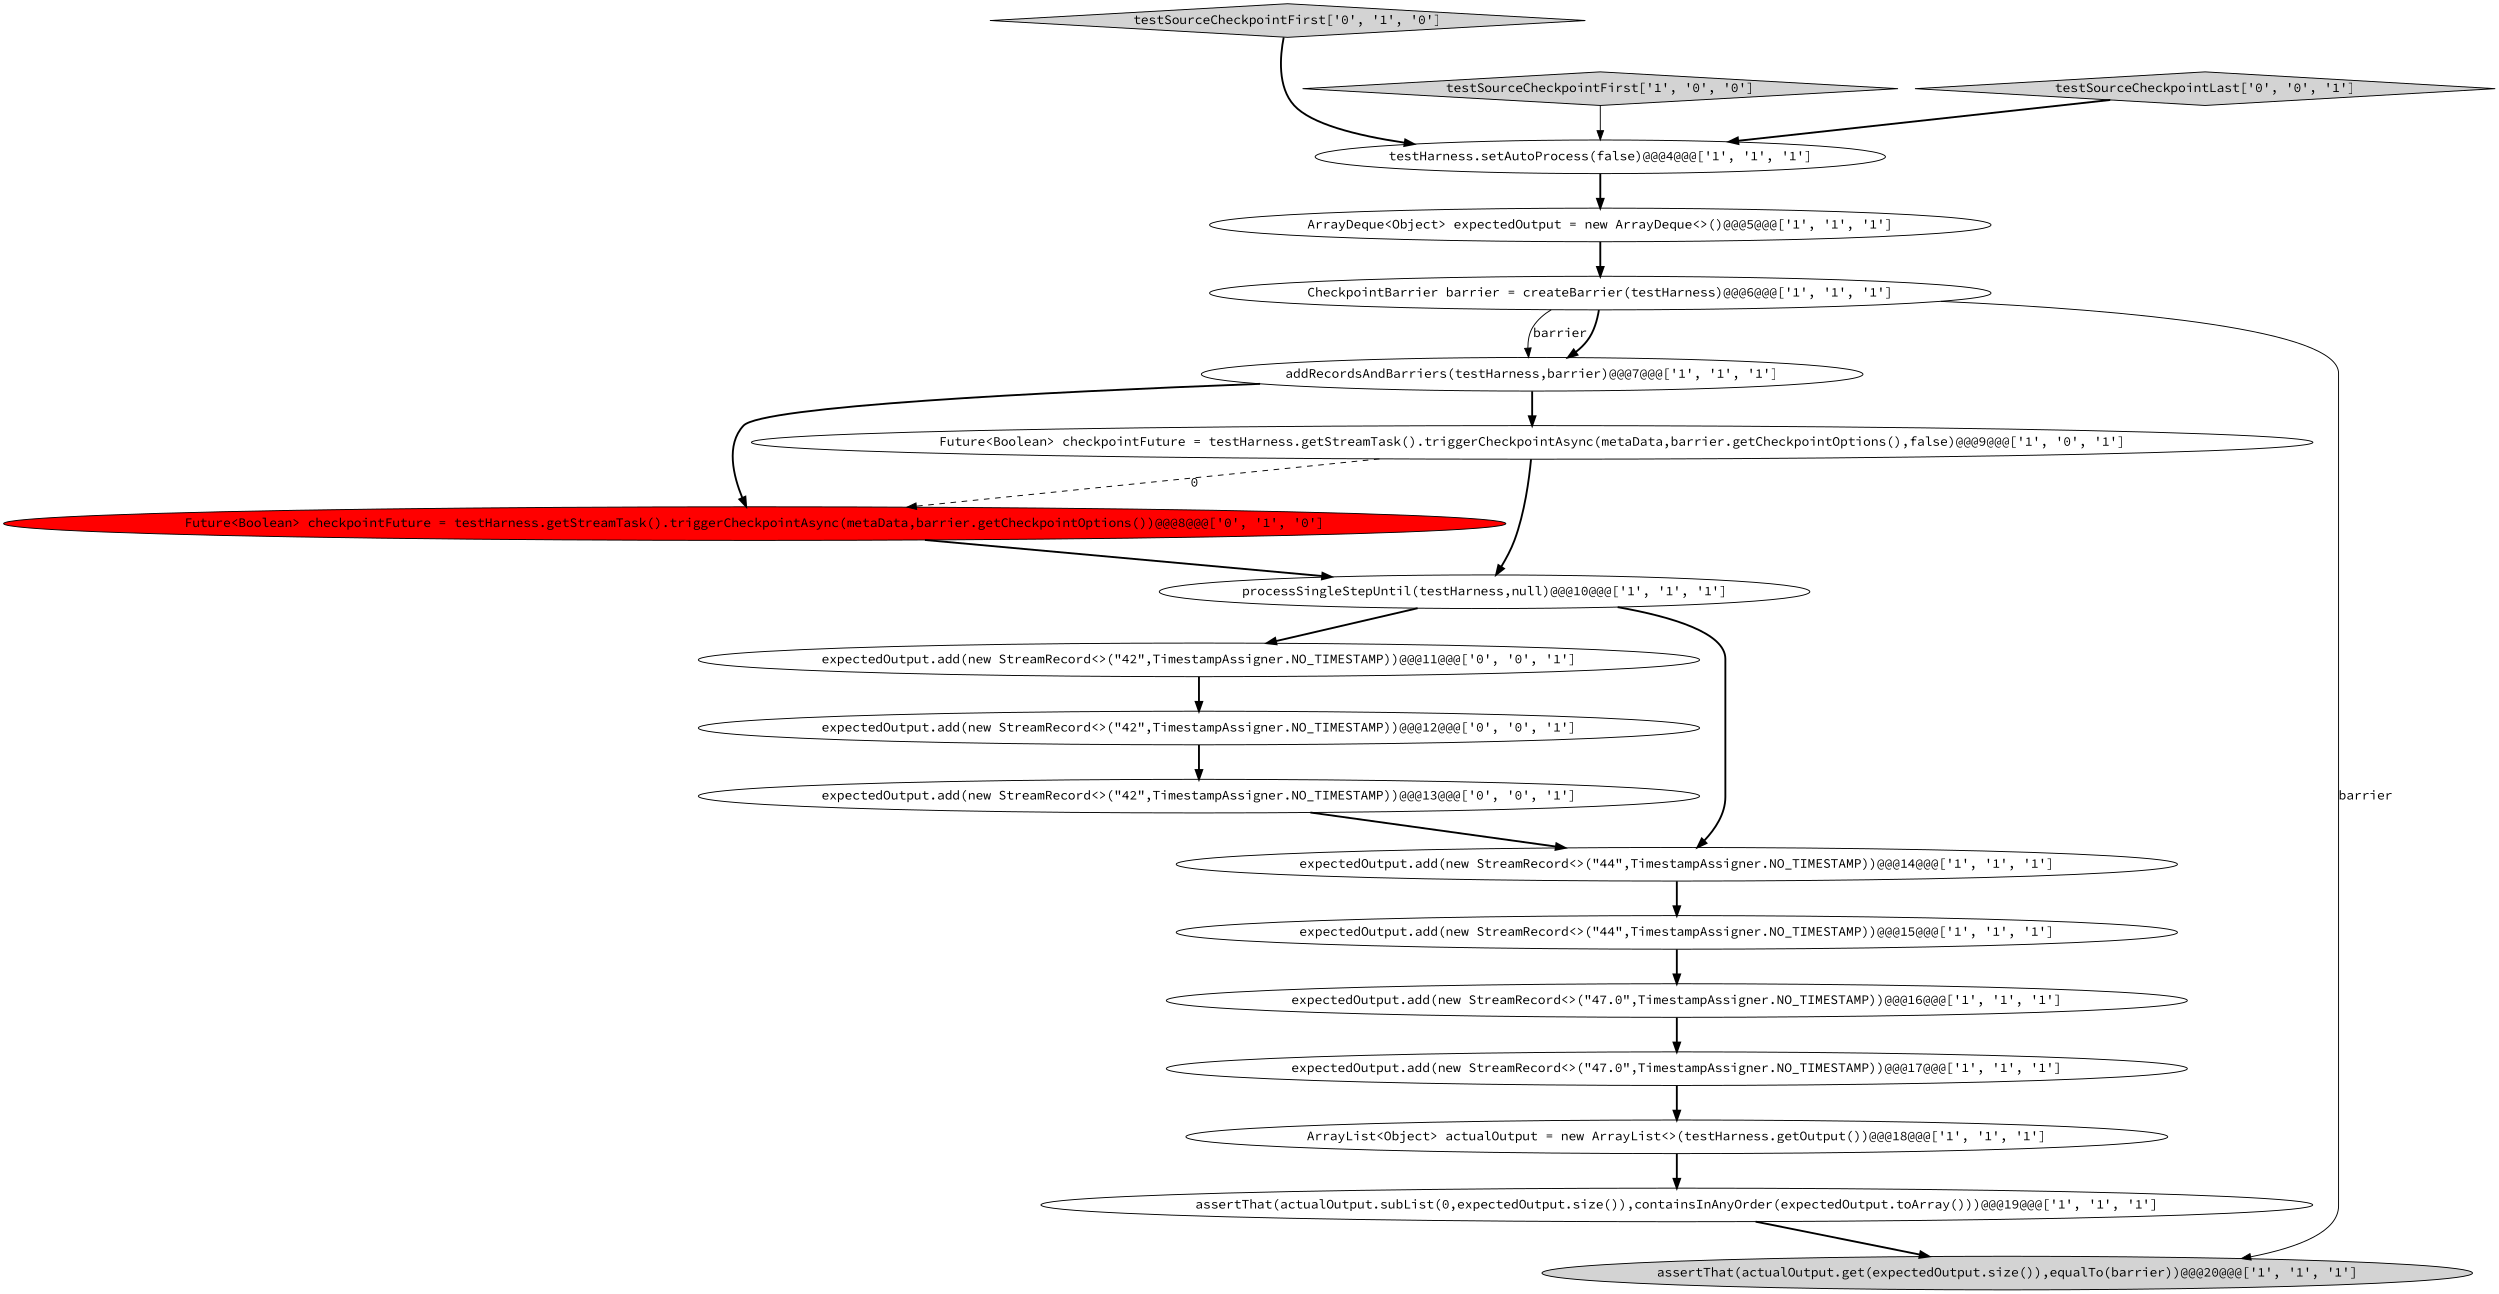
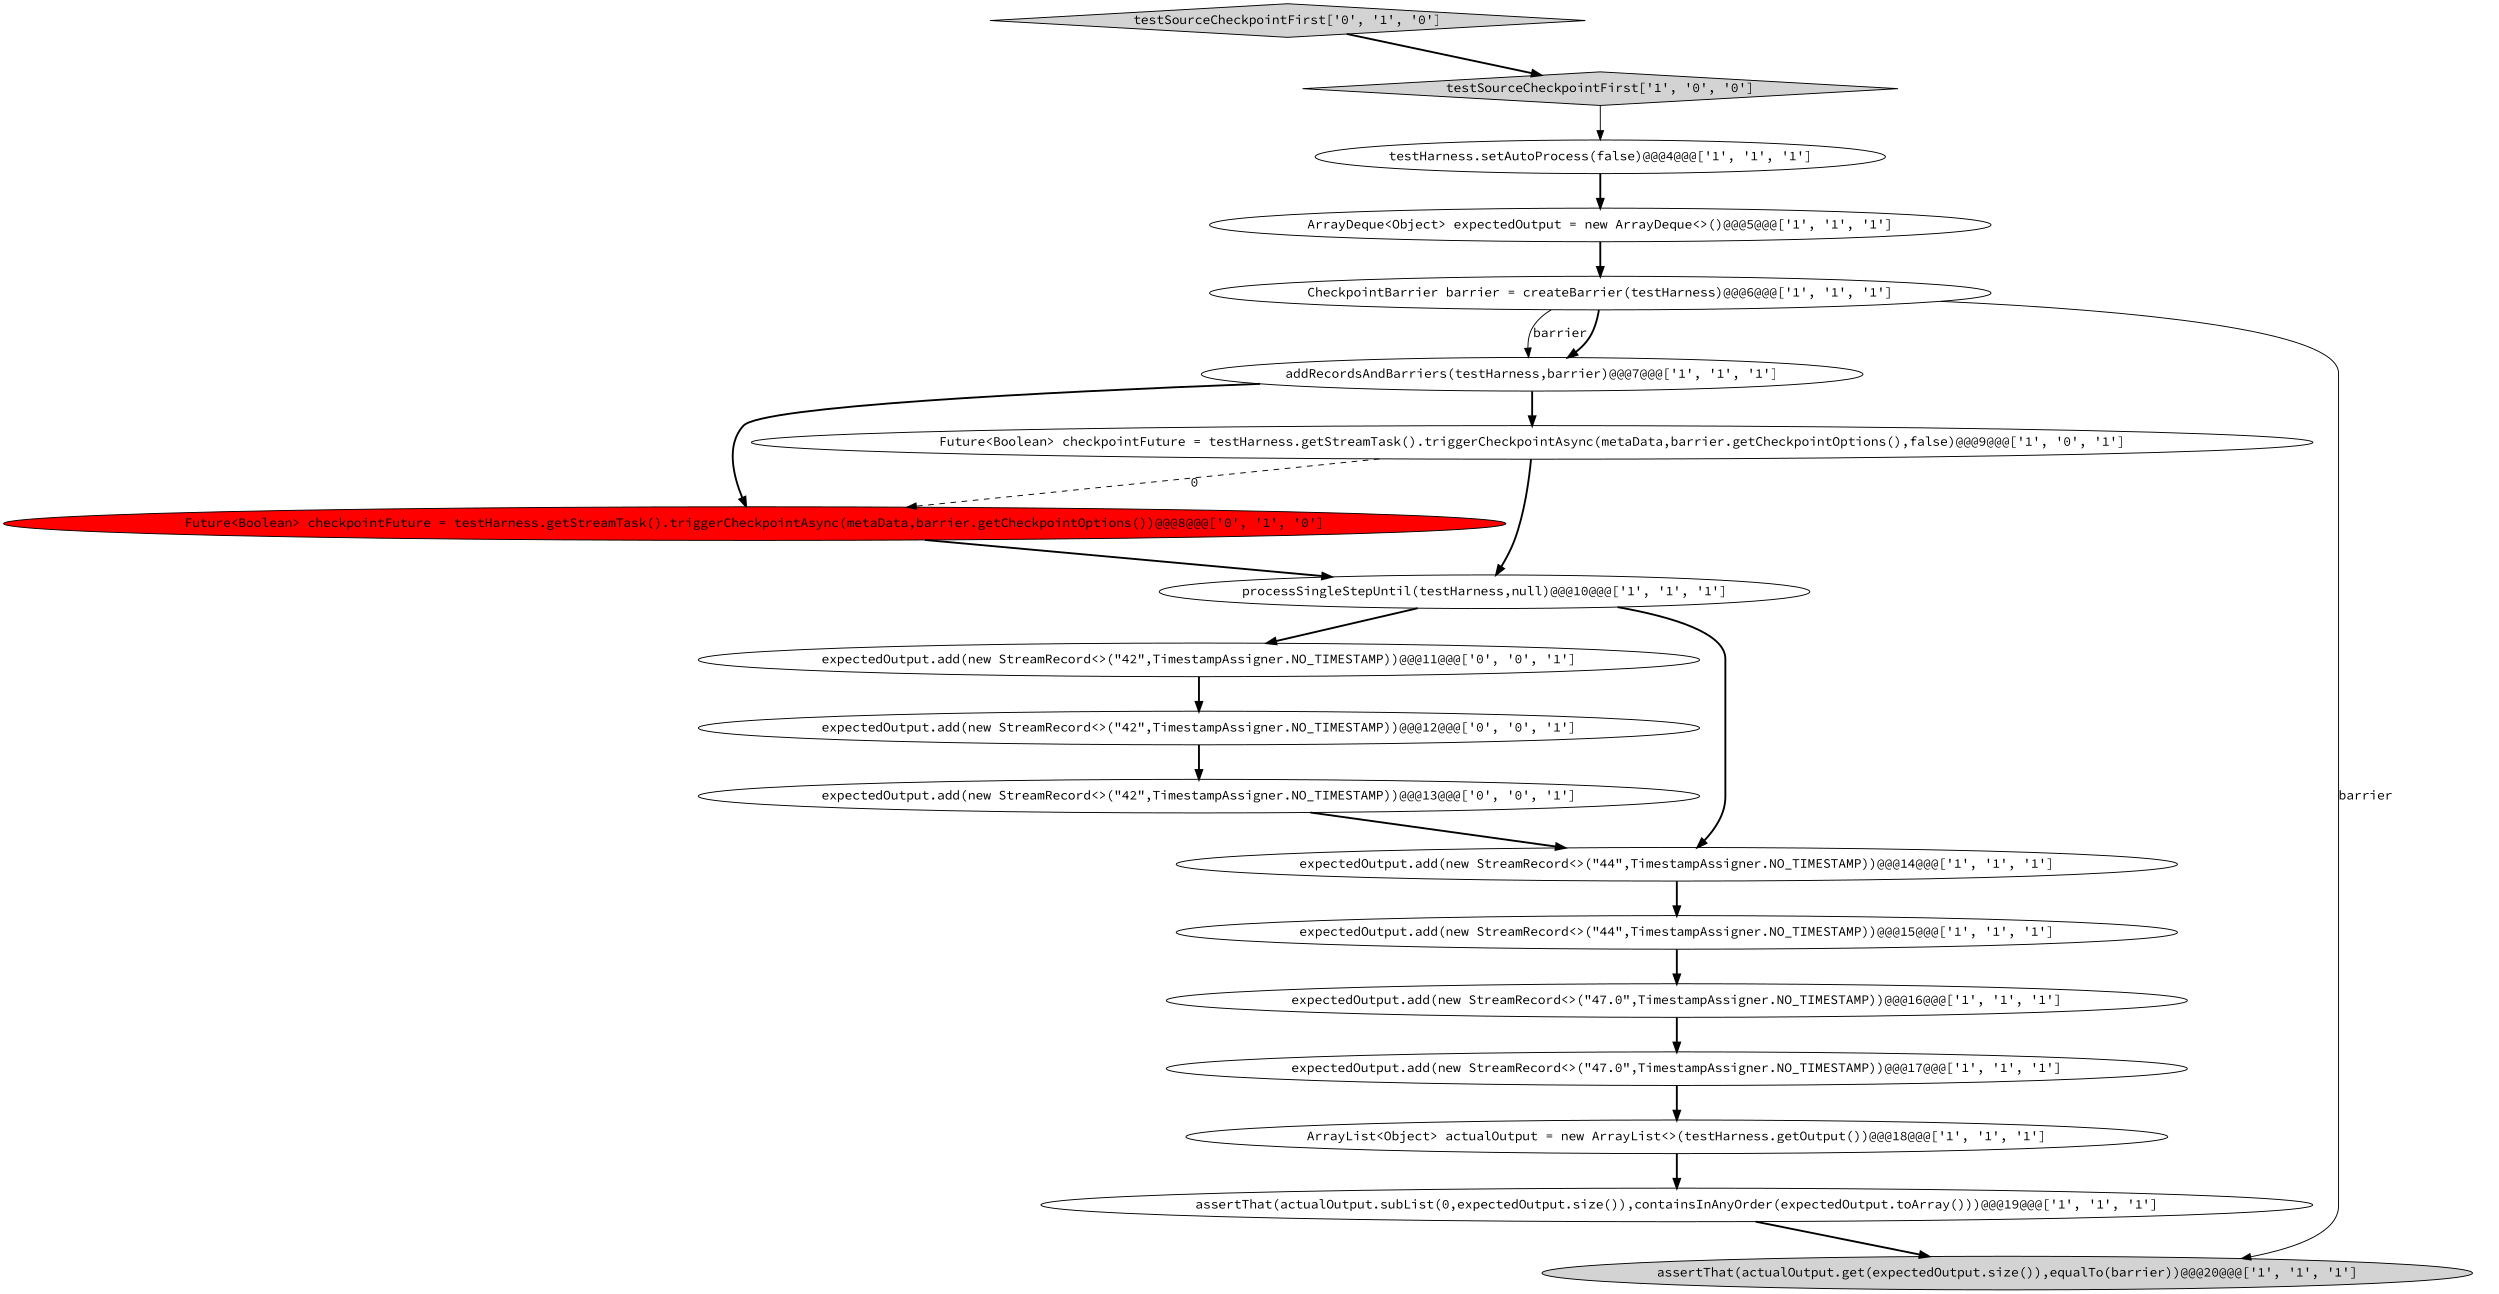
node "testSourceCheckpointLast['0', '0', '1']": removed
edge "testSourceCheckpointFirst['0', '1', '0']" -> "testHarness.setAutoProcess(false)@@@4@@@['1', '1', '1']": now "testSourceCheckpointFirst['0', '1', '0']" -> "testSourceCheckpointFirst['1', '0', '0']"
